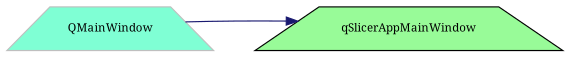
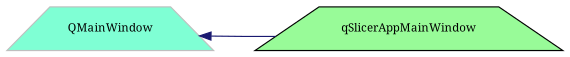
edge "QMainWindow" -> "qSlicerAppMainWindow": reversed
